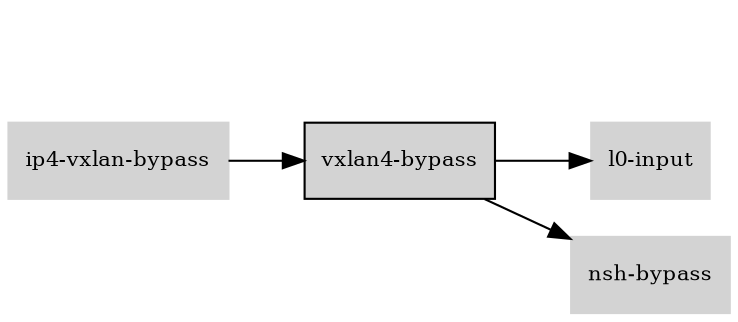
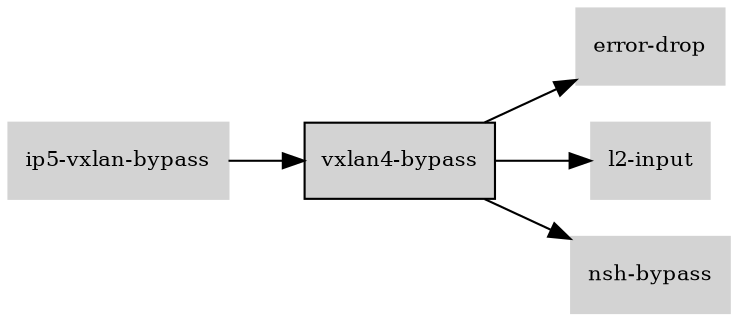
node "error-drop": added
node "ip4-vxlan-bypass": label "ip4-vxlan-bypass" -> "ip5-vxlan-bypass"
node "l0-input": label "l0-input" -> "l2-input"
